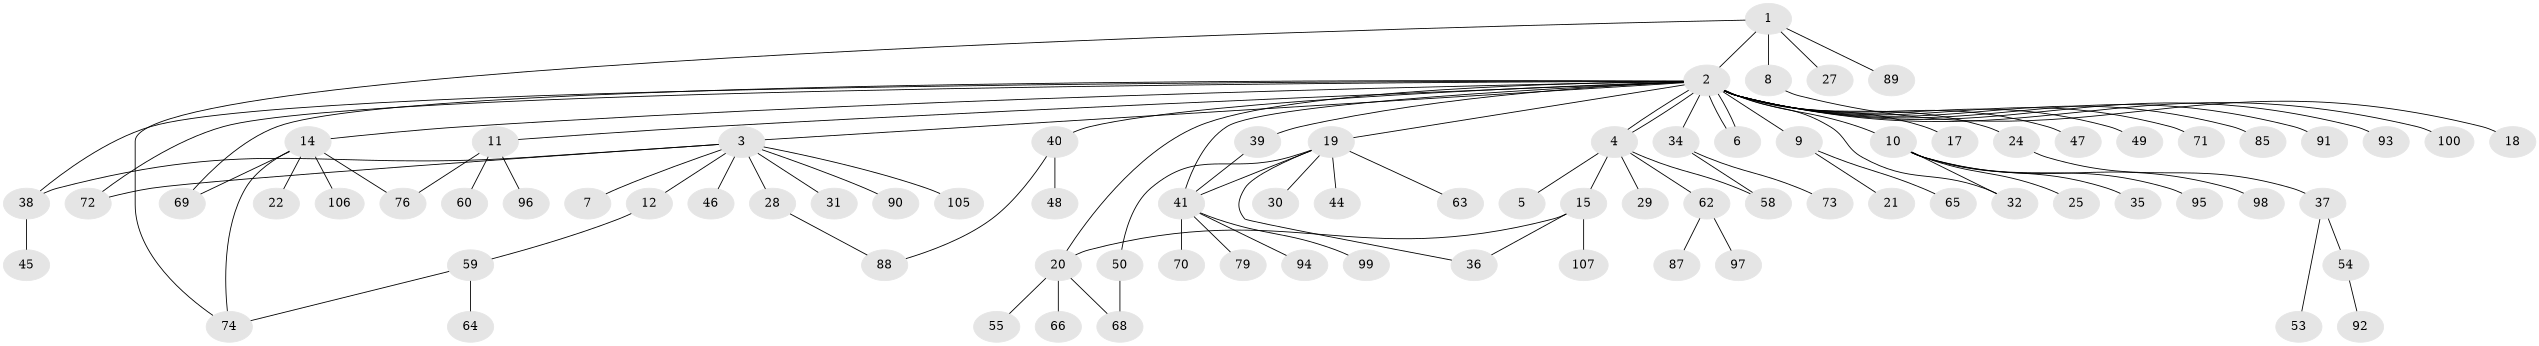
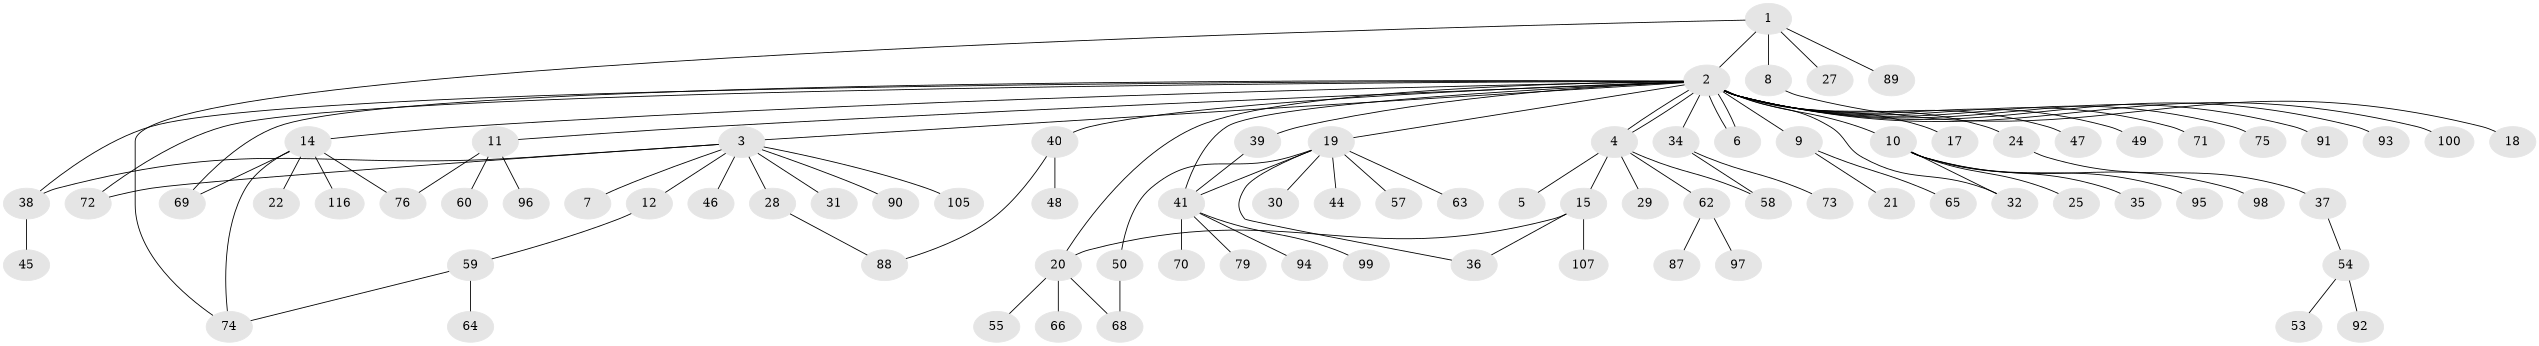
node "85": label "85" -> "75"
node "106": label "106" -> "116"
node "57": added
edge "37" -- "53": now "54" -- "53"
